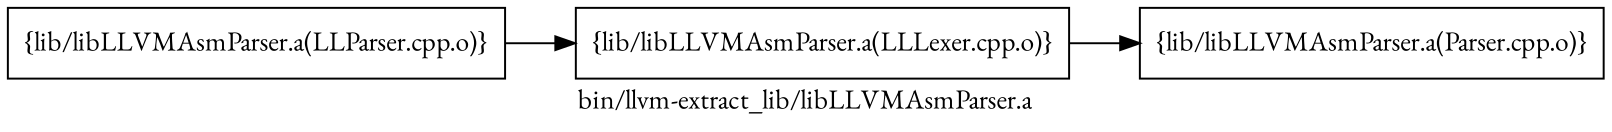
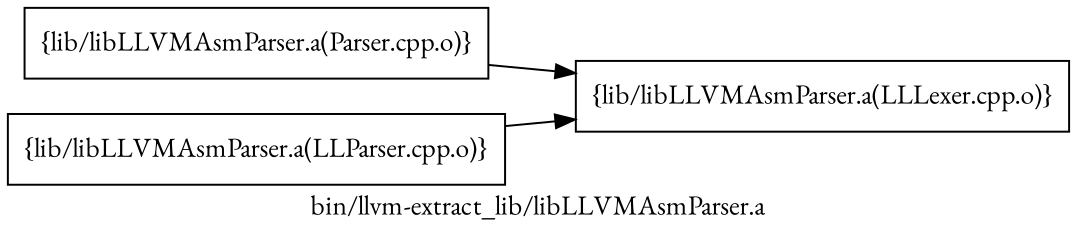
edge "{lib/libLLVMAsmParser.a(LLLexer.cpp.o)}" -> "{lib/libLLVMAsmParser.a(Parser.cpp.o)}": reversed
